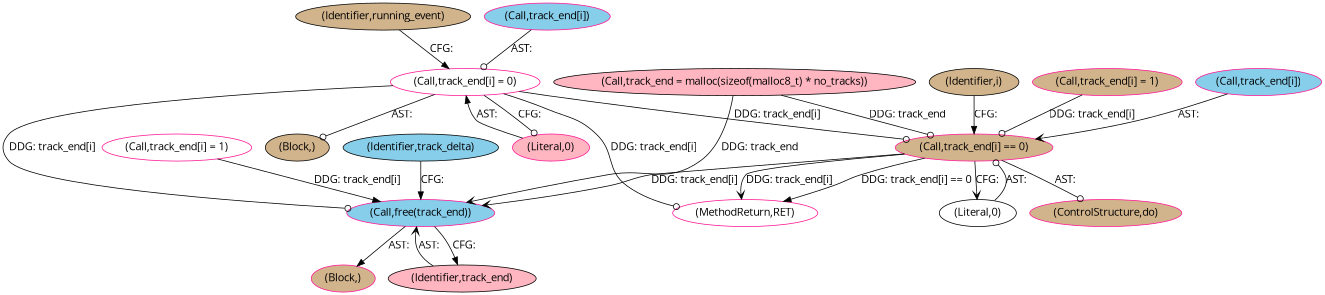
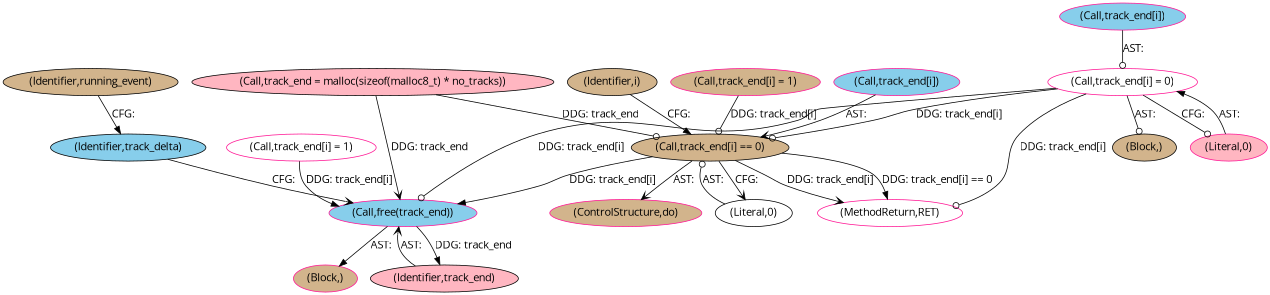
edge "(Identifier,running_event)" -> "(Call,track_end[i] = 0)": now "(Identifier,running_event)" -> "(Identifier,track_delta)"
node "(Call,track_end[i] == 0)": color deeppink -> black
edge "(Call,track_end[i] == 0)" -> "(Call,free(track_end))": arrowhead vee -> normal
edge "(Identifier,track_delta)" -> "(Call,free(track_end))": arrowhead normal -> vee
edge "(Call,track_end[i] == 0)" -> "(ControlStructure,do)": arrowhead odot -> vee
edge "(Call,free(track_end))" -> "(Identifier,track_end)": label "CFG: " -> "DDG: track_end"
